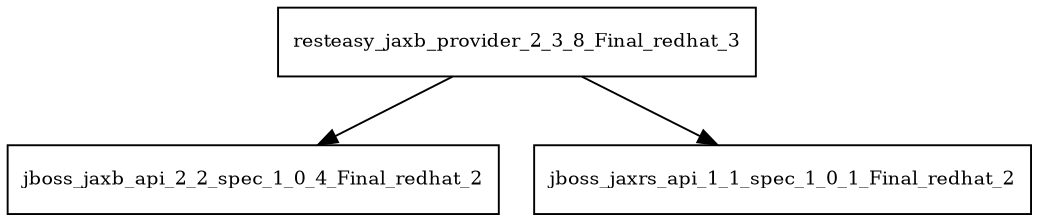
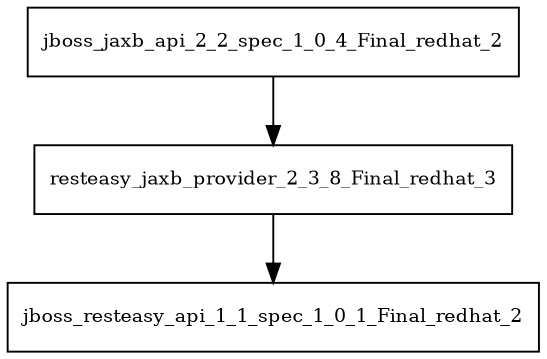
edge "resteasy_jaxb_provider_2_3_8_Final_redhat_3" -> "jboss_jaxb_api_2_2_spec_1_0_4_Final_redhat_2": reversed
node "jboss_jaxrs_api_1_1_spec_1_0_1_Final_redhat_2": label "jboss_jaxrs_api_1_1_spec_1_0_1_Final_redhat_2" -> "jboss_resteasy_api_1_1_spec_1_0_1_Final_redhat_2"
